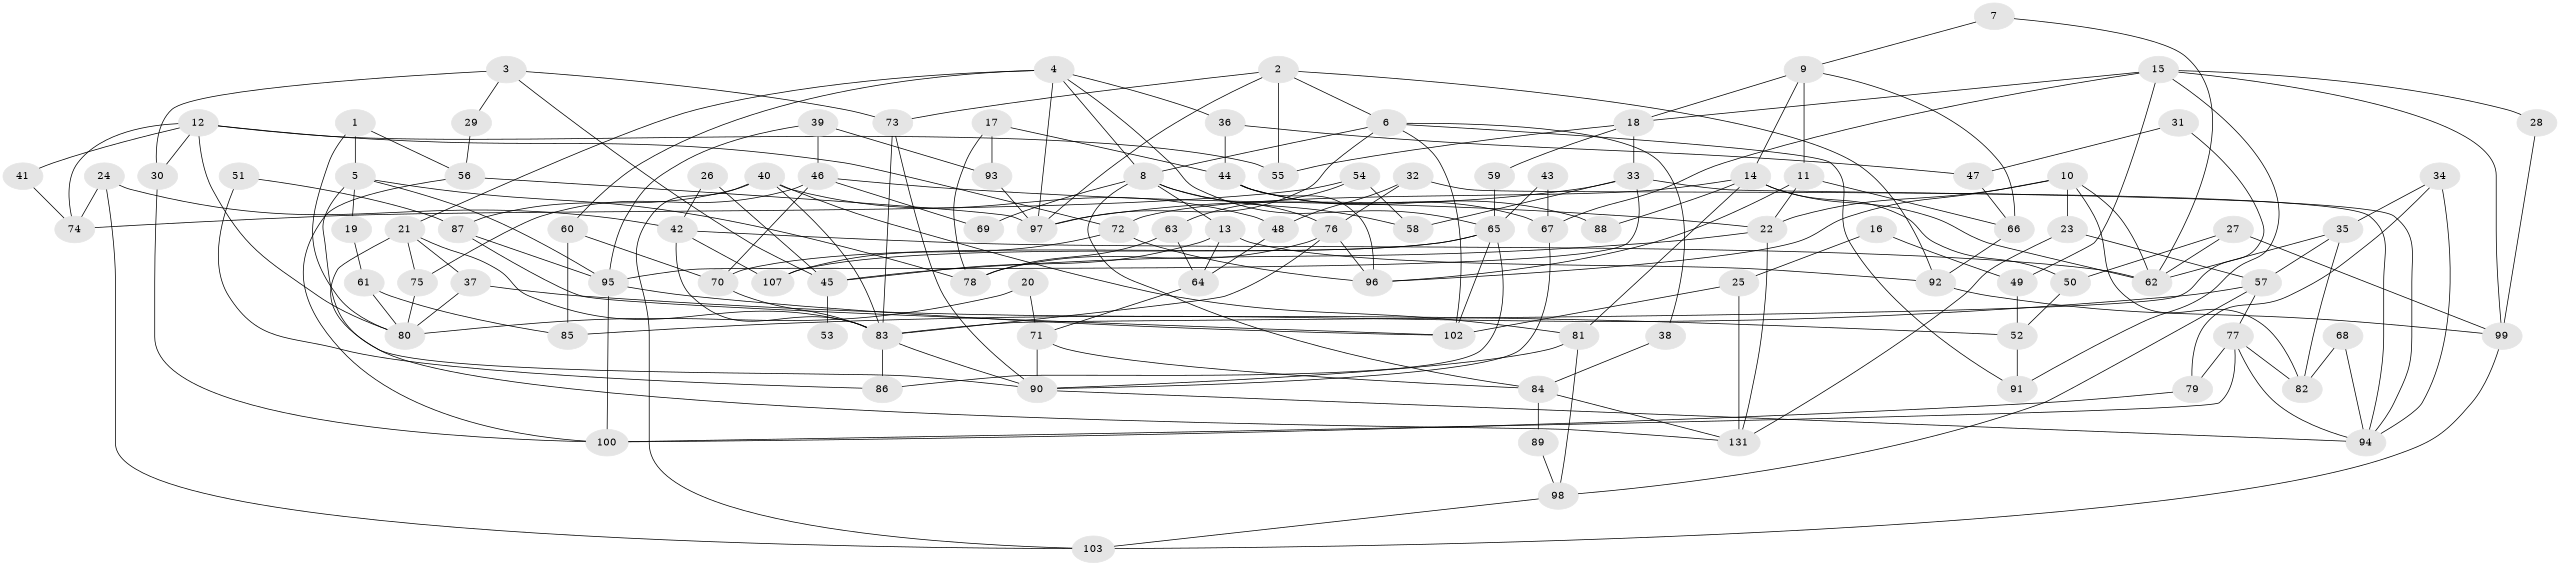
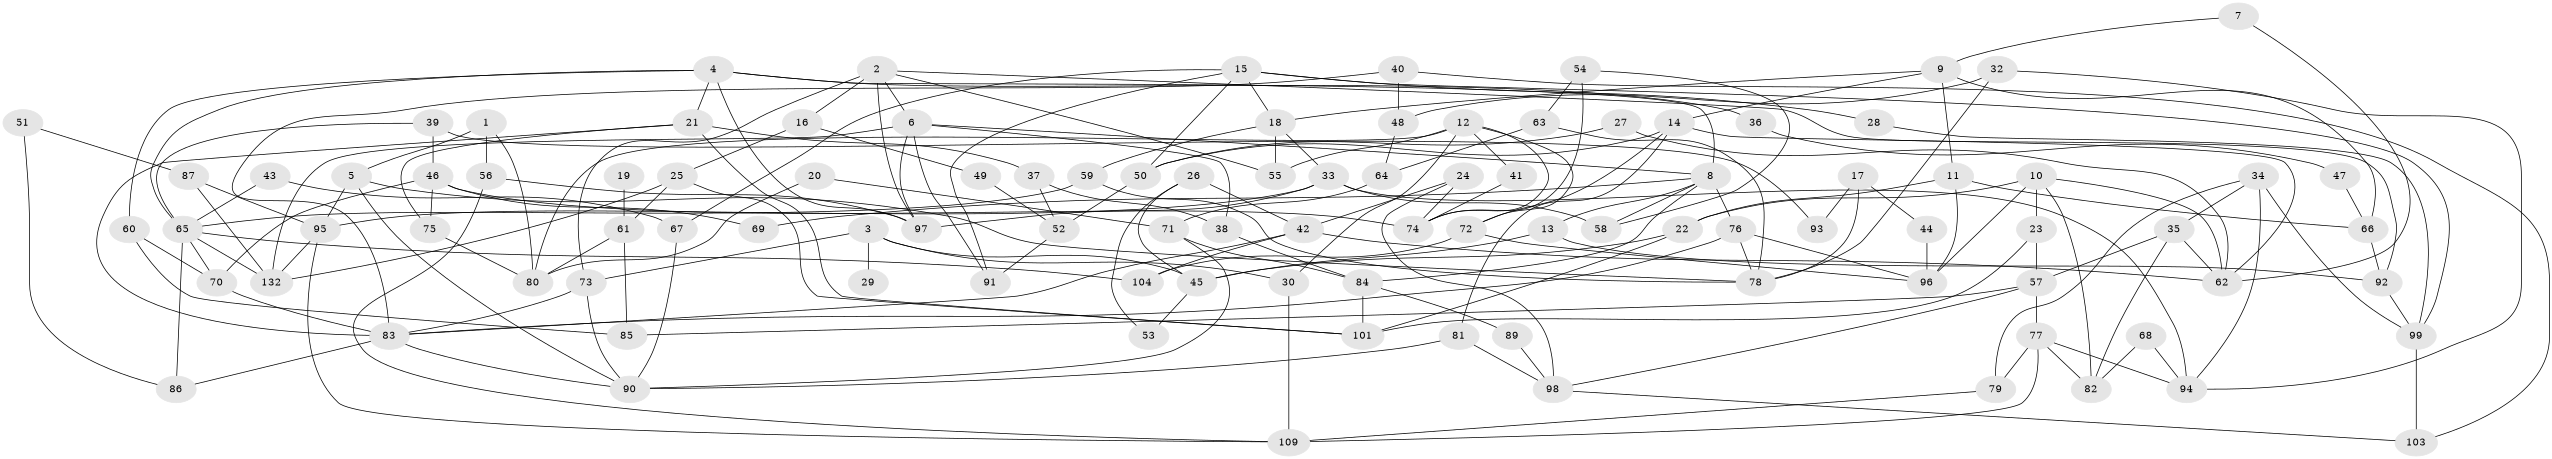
edge "2" -- "16": added
node "31": removed
edge "29" -- "56": removed
edge "36" -- "44": removed
edge "39" -- "95": now "39" -- "65"
edge "15" -- "49": now "15" -- "50"
edge "93" -- "97": removed
edge "32" -- "76": now "32" -- "78"
edge "44" -- "67": removed
edge "40" -- "87": removed
edge "5" -- "19": removed
edge "25" -- "61": added
edge "46" -- "22": now "46" -- "74"
node "88": removed
edge "26" -- "53": added
edge "13" -- "64": removed
edge "59" -- "78": added
node "107": label "107" -> "104"
edge "27" -- "99": now "34" -- "99"
edge "40" -- "81": removed
edge "37" -- "80": now "37" -- "38"
node "102": label "102" -> "132"
edge "90" -- "94": removed
node "100": label "100" -> "109"
node "131": label "131" -> "101"
edge "24" -- "103": now "24" -- "98"
